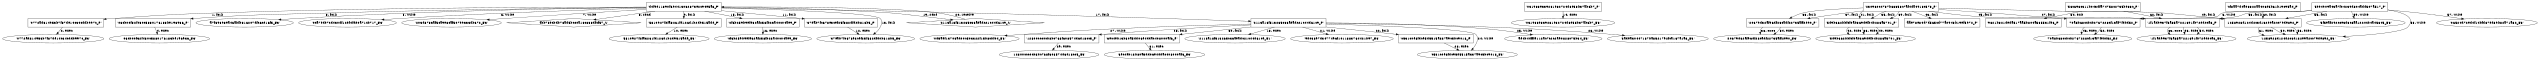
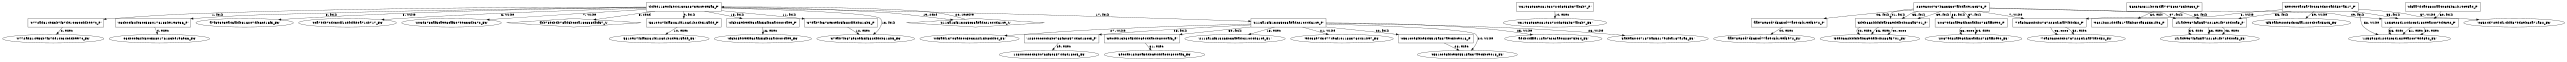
edge "'230960c4737b68353c7af4da4913c573_P'" -> "'70a8b68ccbcb2767228cf13af7febd52_P'": label "45: fork" -> "7: write"
node "'aae78e84d7d565cd77a0943b19ef5972_F2'": added
